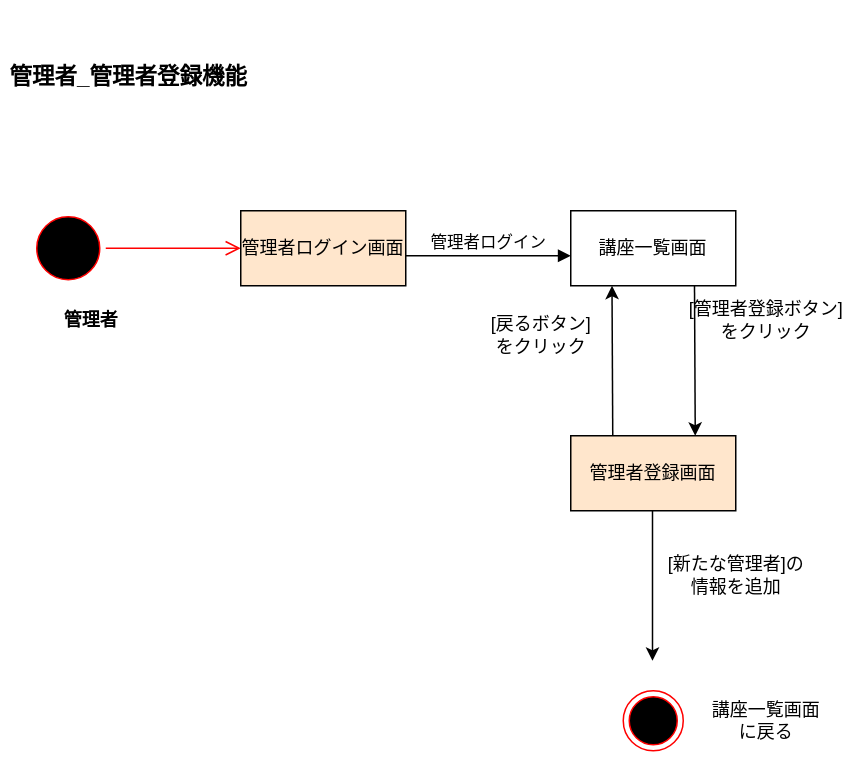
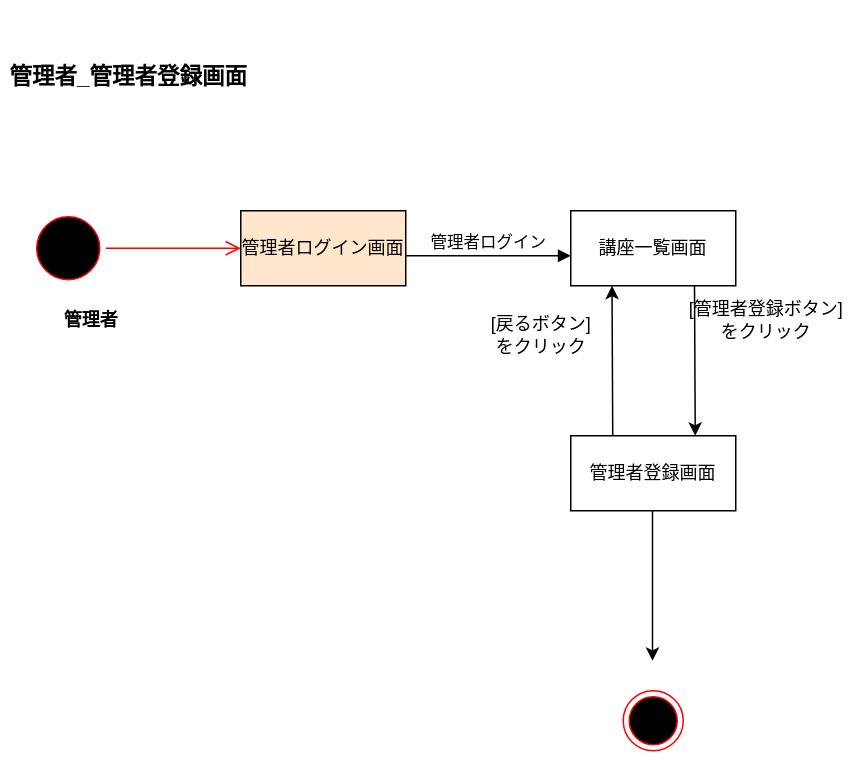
node "管理者_管理者登録機能": label "管理者_管理者登録機能" -> "管理者_管理者登録画面"
node "管理者登録画面": fillcolor #ffe6cc -> #ffffff
node "[新たな管理者]の 情報を追加": removed
node "講座一覧画面 に戻る": removed
